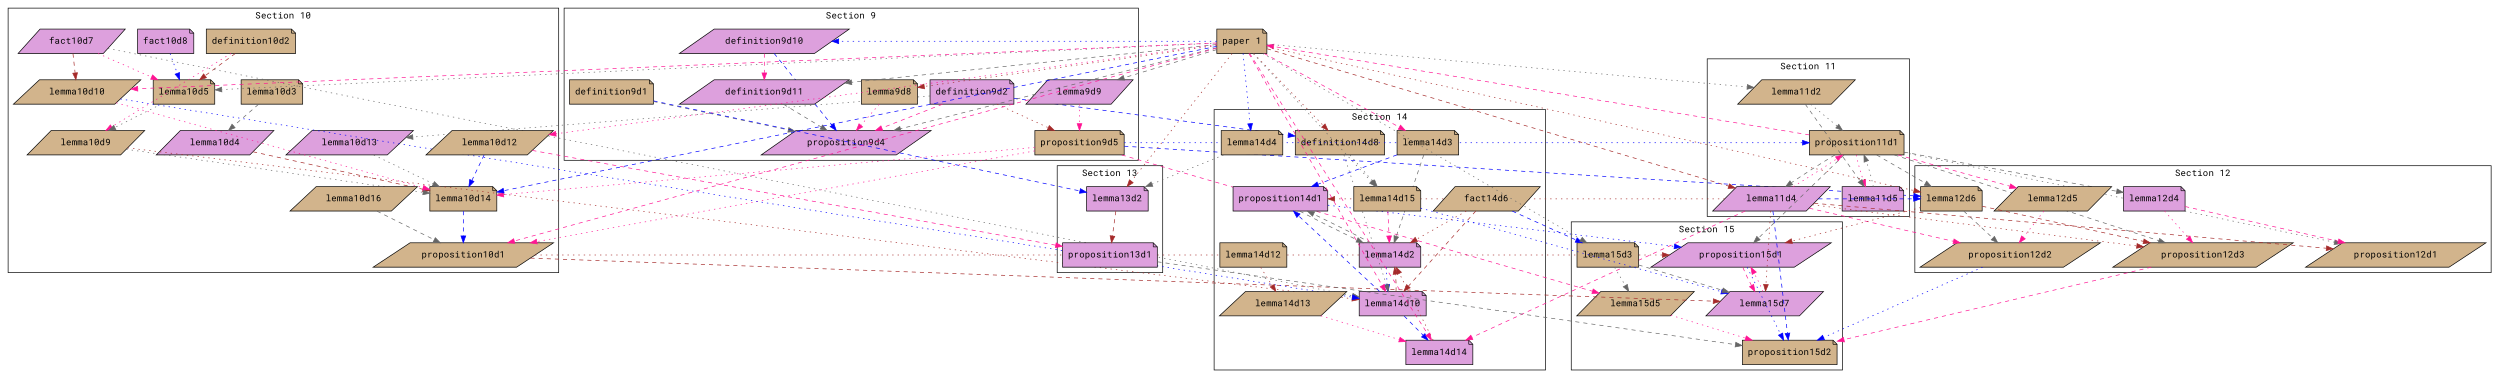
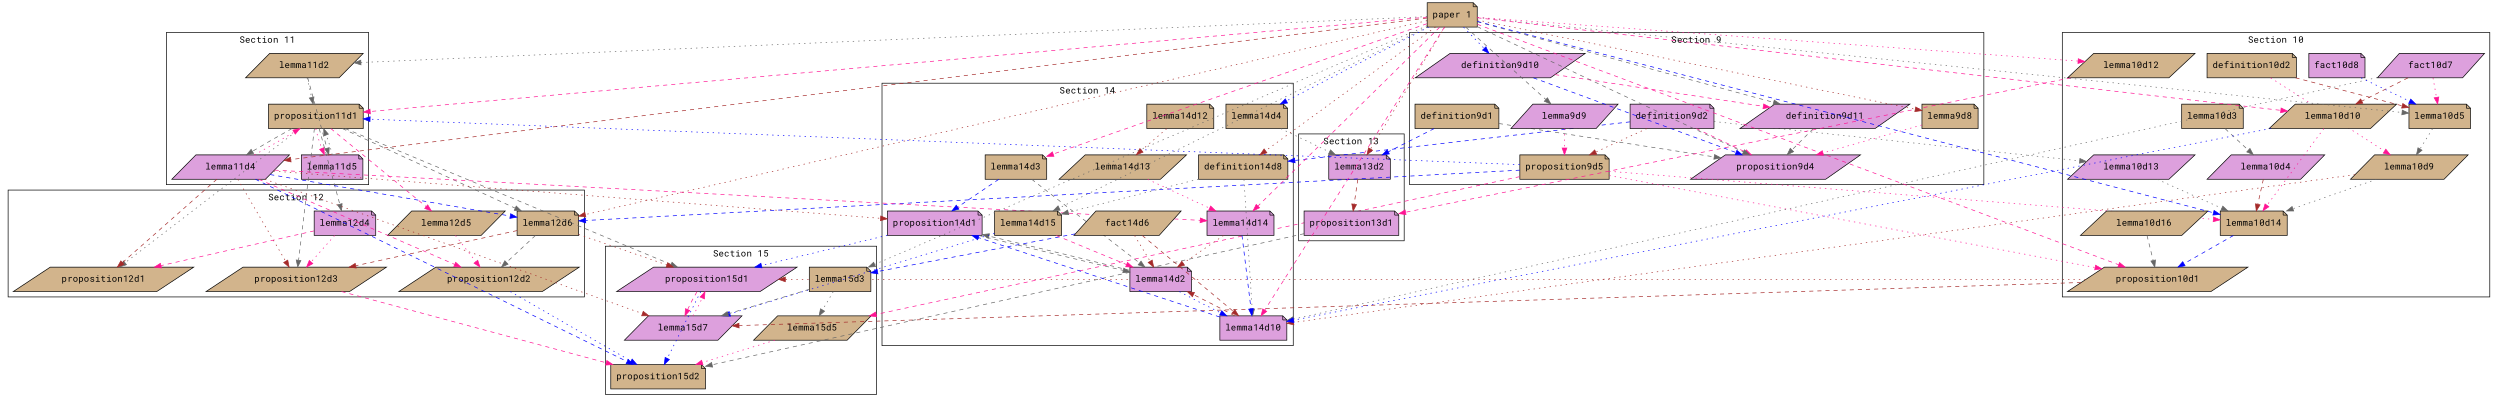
edge "proposition11d1" -> "paper 1": reversed
edge "lemma10d12" -> "lemma10d14": removed
edge "lemma14d10" -> "lemma14d14": reversed
